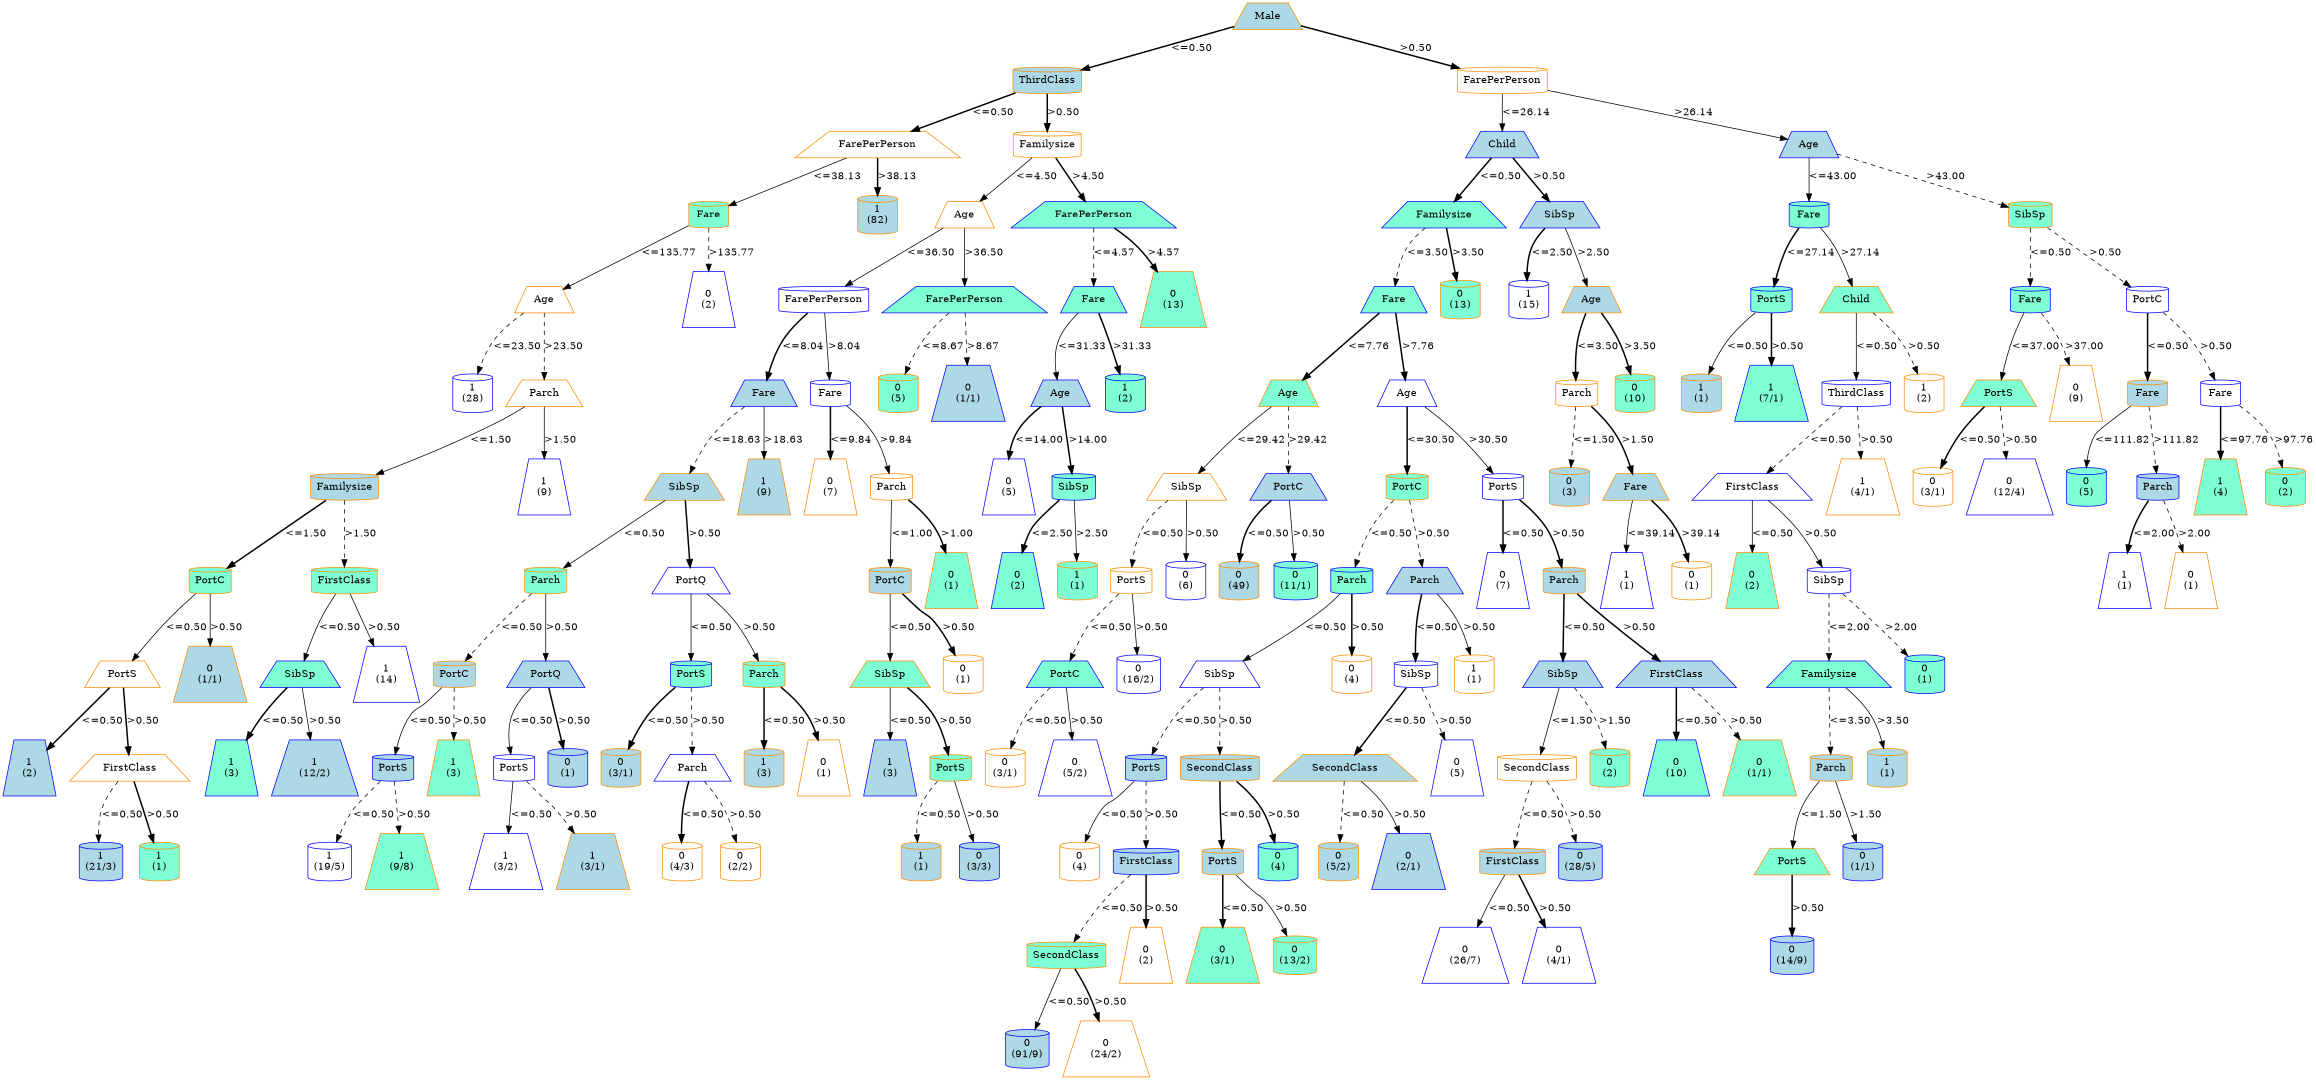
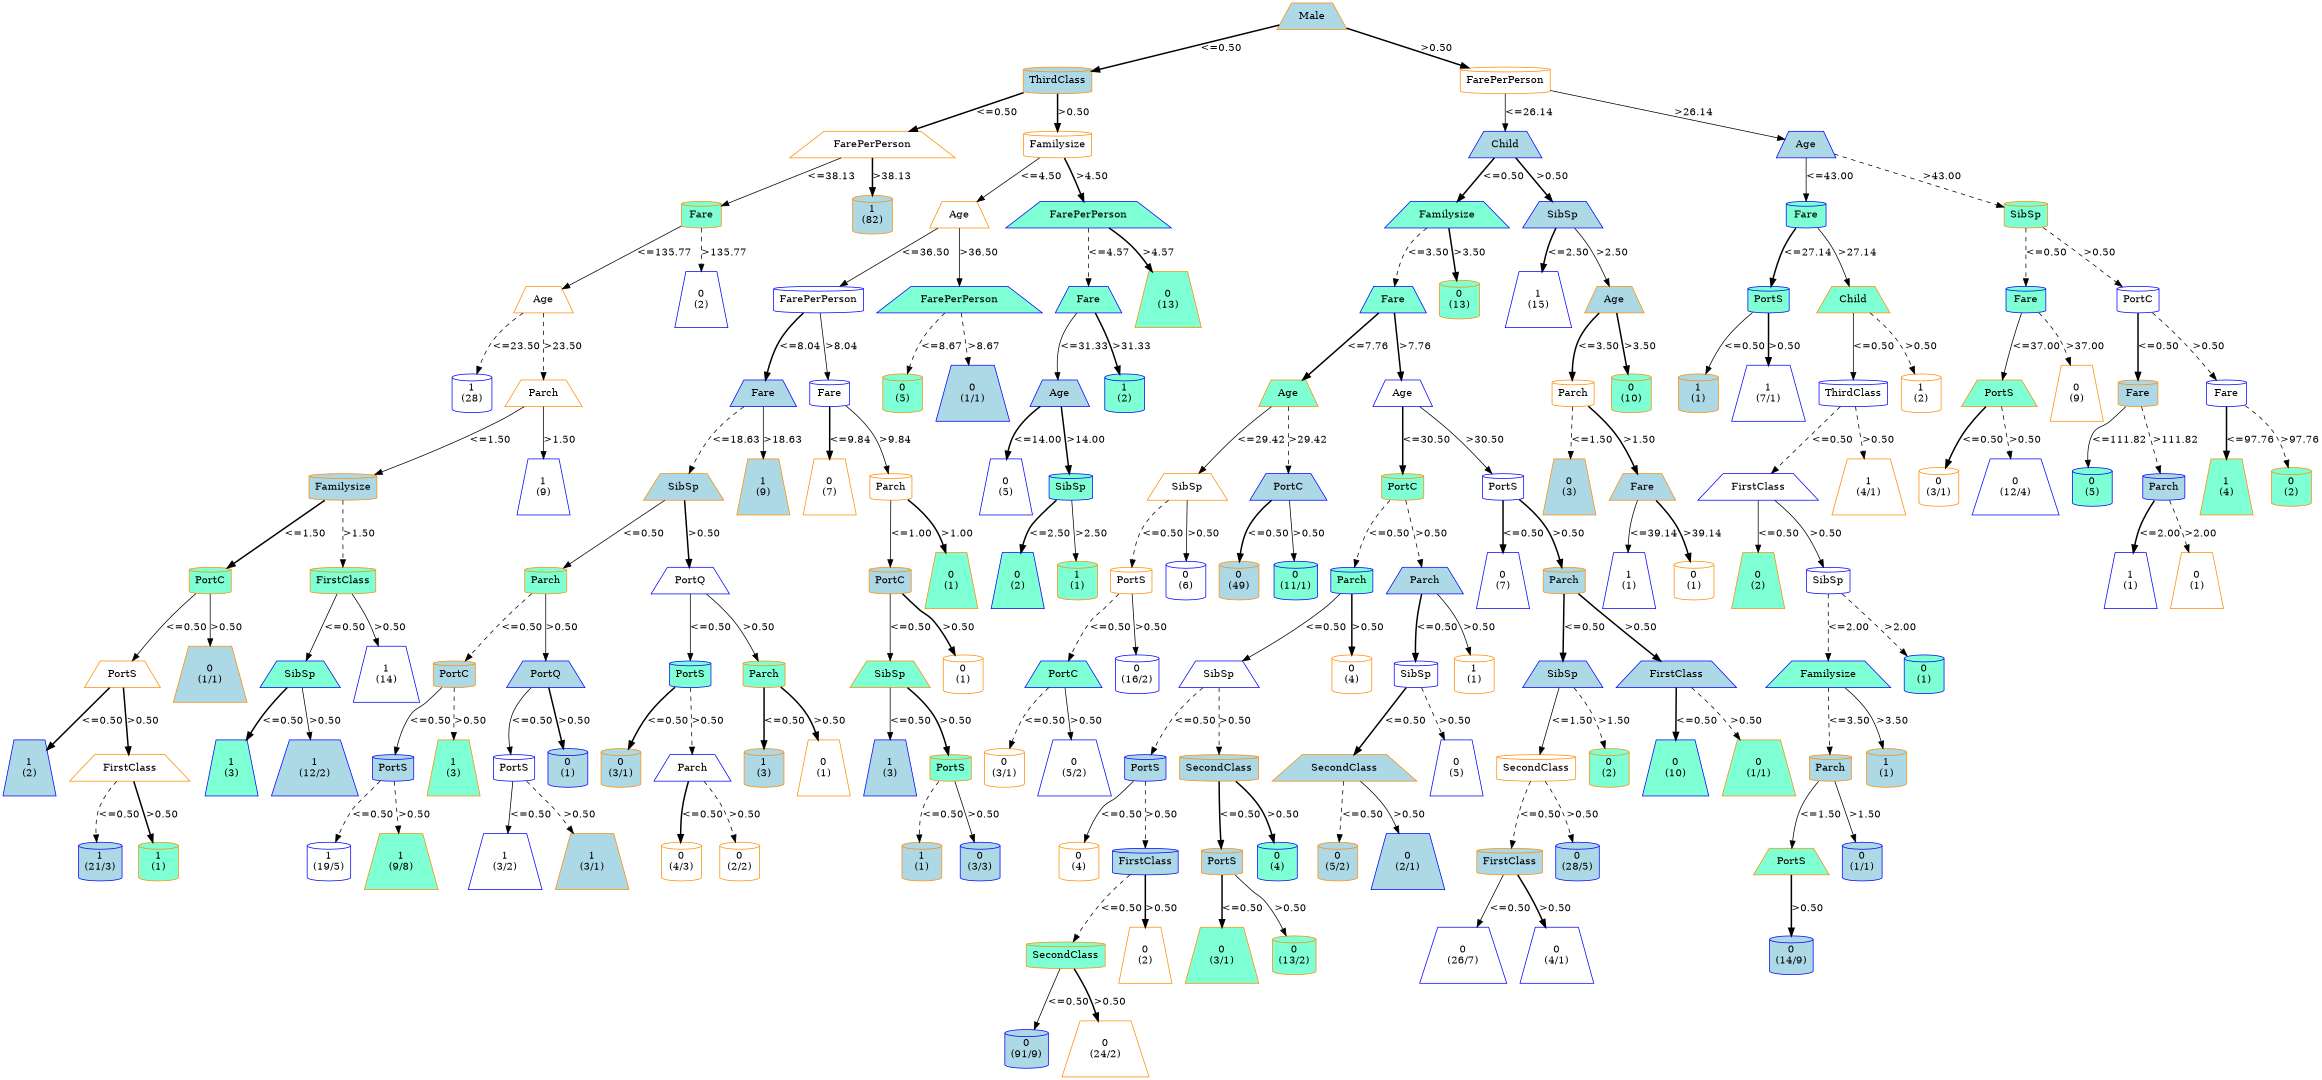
node "1 (15)": shape cylinder -> trapezium
node "1 (7/1)": fillcolor aquamarine -> white
node "0 (3)": shape cylinder -> trapezium
